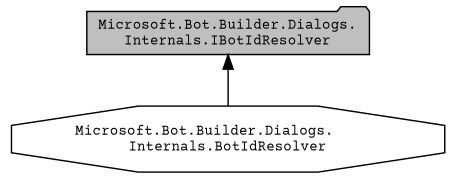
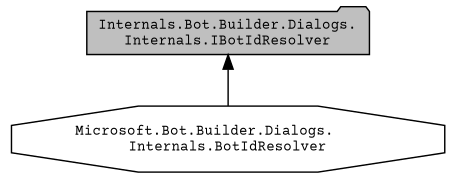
node "Microsoft.Bot.Builder.Dialogs. Internals.IBotIdResolver": label "Microsoft.Bot.Builder.Dialogs. Internals.IBotIdResolver" -> "Internals.Bot.Builder.Dialogs. Internals.IBotIdResolver"
